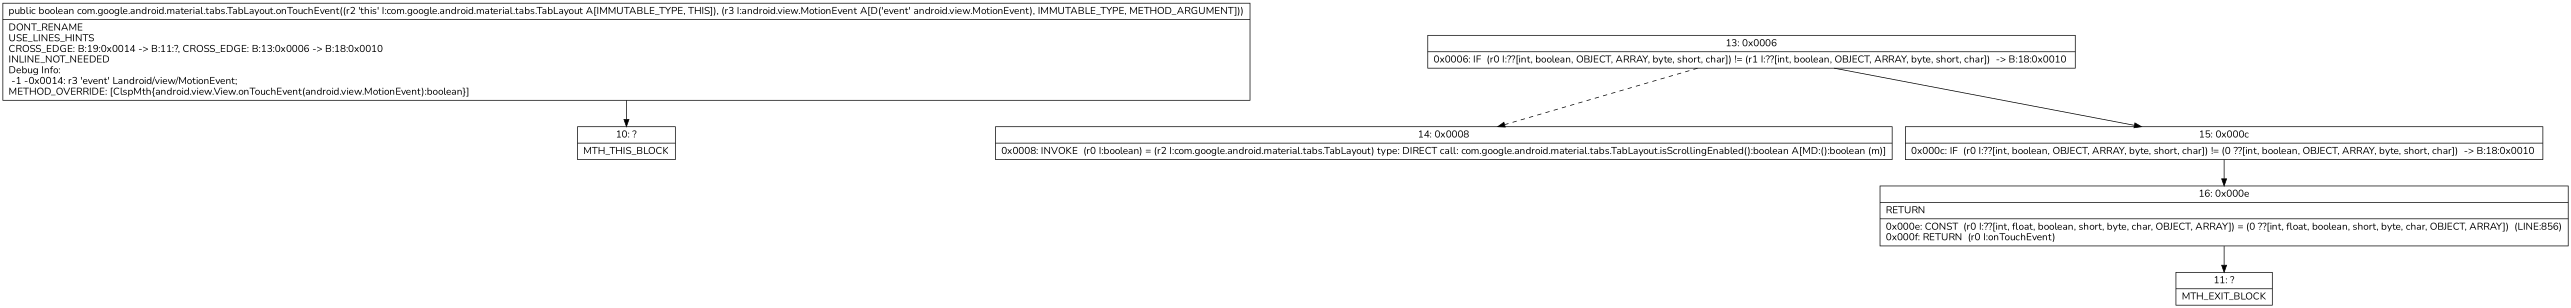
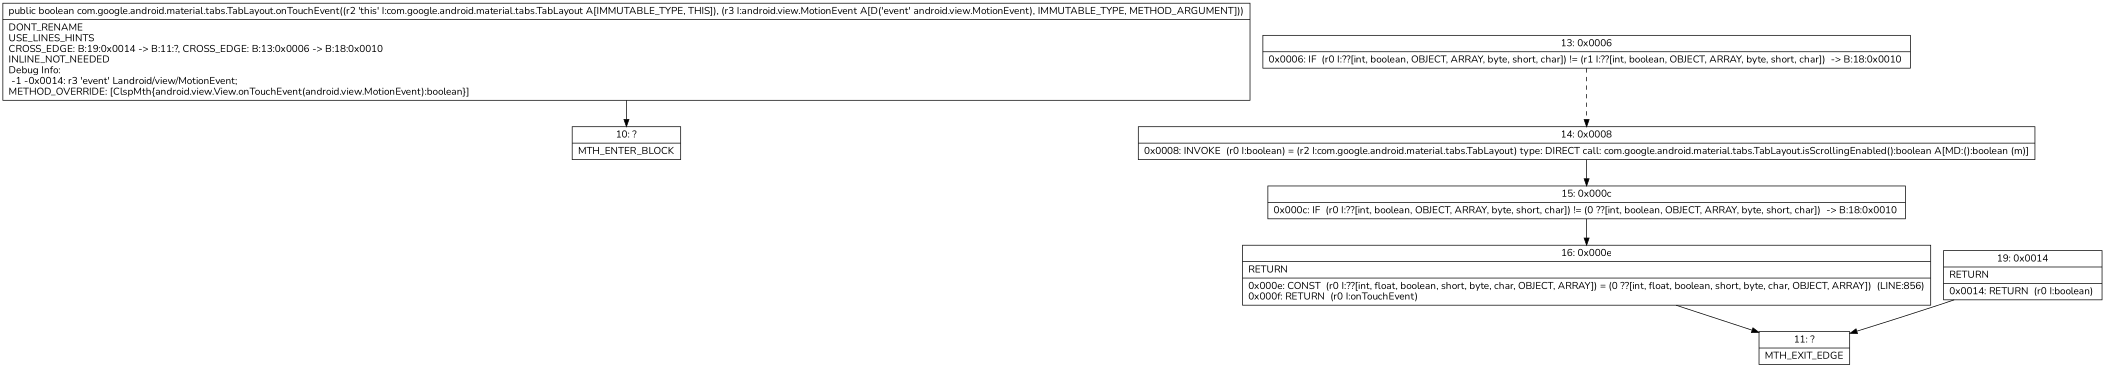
edge "13: 0x0006" -> "15: 0x000c": now "14: 0x0008" -> "15: 0x000c"
node "10: ?": text "MTH_THIS_BLOCK" -> "MTH_ENTER_BLOCK"
node "19: 0x0014": added
node "11: ?": text "MTH_EXIT_BLOCK" -> "MTH_EXIT_EDGE"
